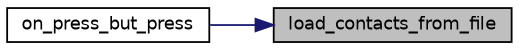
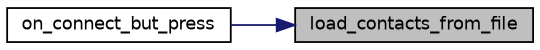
node "on_press_but_press": label "on_press_but_press" -> "on_connect_but_press"
